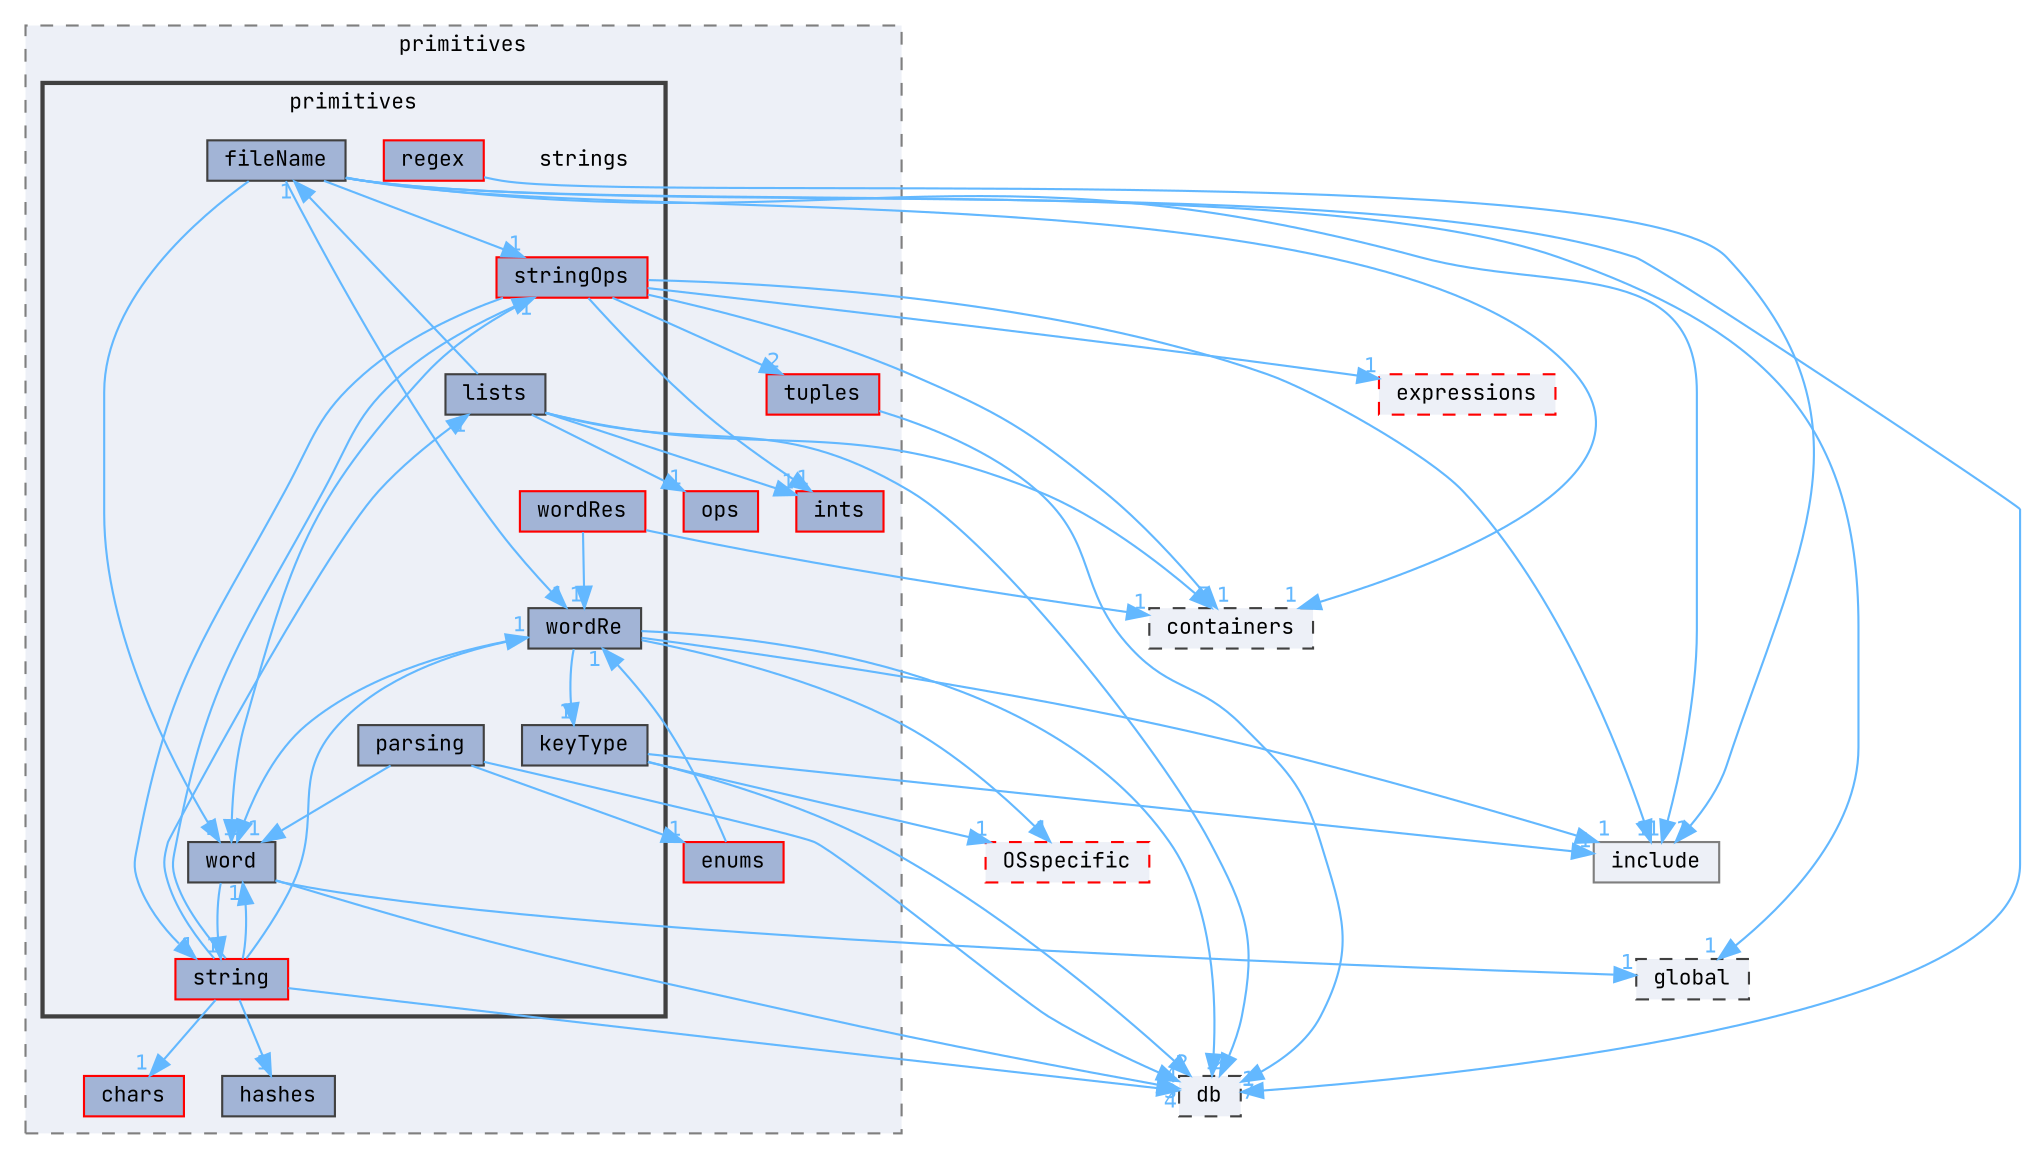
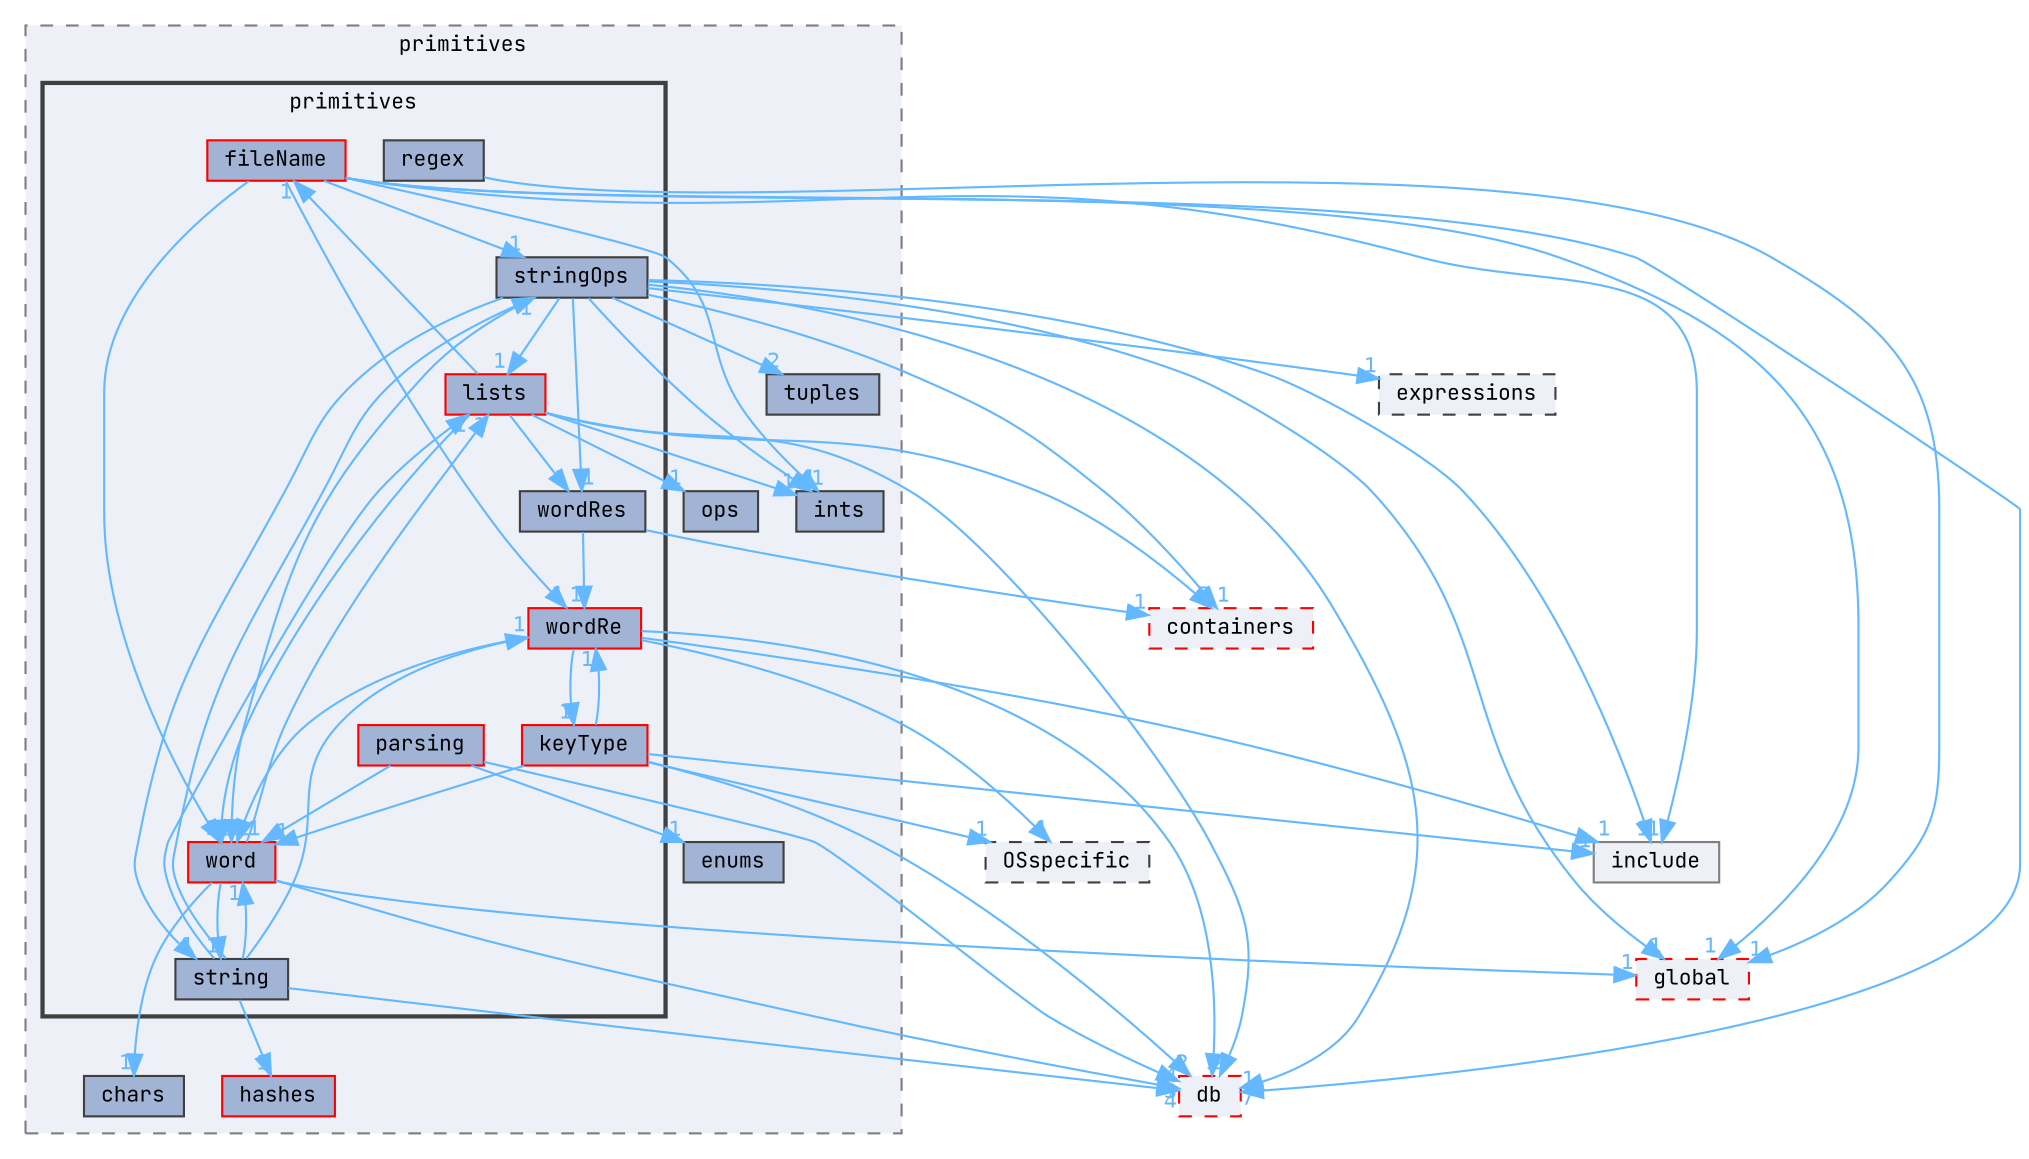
node "fileName": color grey25 -> red
node "regex": color red -> grey25
node "strings": removed
edge "regex" -> "include": now "regex" -> "global"
edge "fileName" -> "containers": now "fileName" -> "ints"
node "stringOps": color red -> grey25
edge "stringOps" -> "lists": added
edge "stringOps" -> "wordRes": added
node "lists": color grey25 -> red
node "tuples": color red -> grey25
node "expressions": color red -> grey25
edge "stringOps" -> "global": added
edge "lists" -> "wordRes": added
node "wordRes": color red -> grey25
node "ops": color red -> grey25
node "ints": color red -> grey25
edge "lists" -> "word": added
edge "word" -> "lists": added
node "wordRe": color grey25 -> red
node "containers": color grey25 -> red
edge "tuples" -> "db": now "stringOps" -> "db"
node "parsing": color grey25 -> red
node "keyType": color grey25 -> red
edge "enums" -> "wordRe": now "keyType" -> "wordRe"
edge "keyType" -> "word": added
node "word": color grey25 -> red
node "enums": color red -> grey25
node "OSspecific": color red -> grey25
node "string": color red -> grey25
node "global": color grey25 -> red
edge "string" -> "chars": now "word" -> "chars"
node "chars": color red -> grey25
node "hashes": color grey25 -> red
node "db": color grey25 -> red
